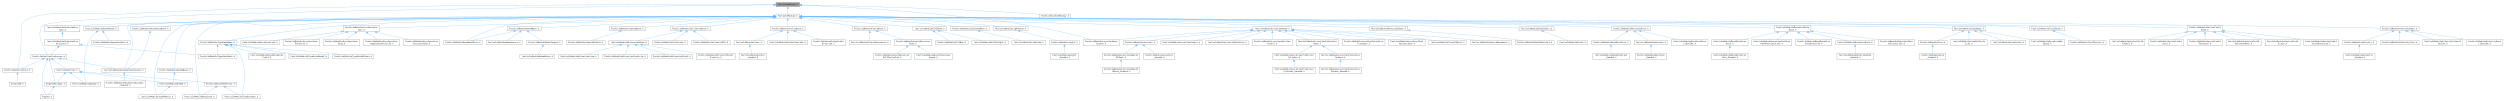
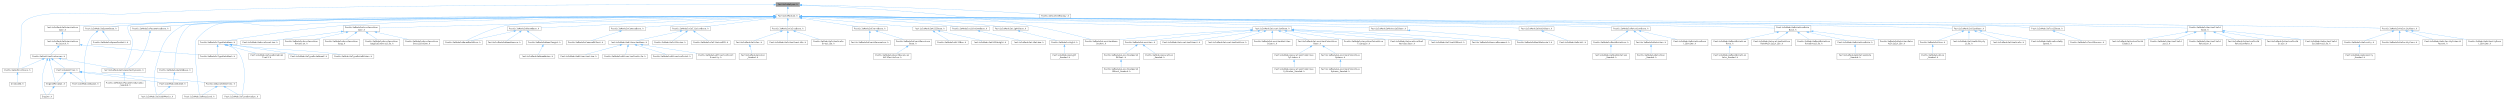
edge "ParticleEmitterInstances.h" -> "ParticleHelper.h": removed
node "ParticleModuleEventReceiver Spawn.h": removed
